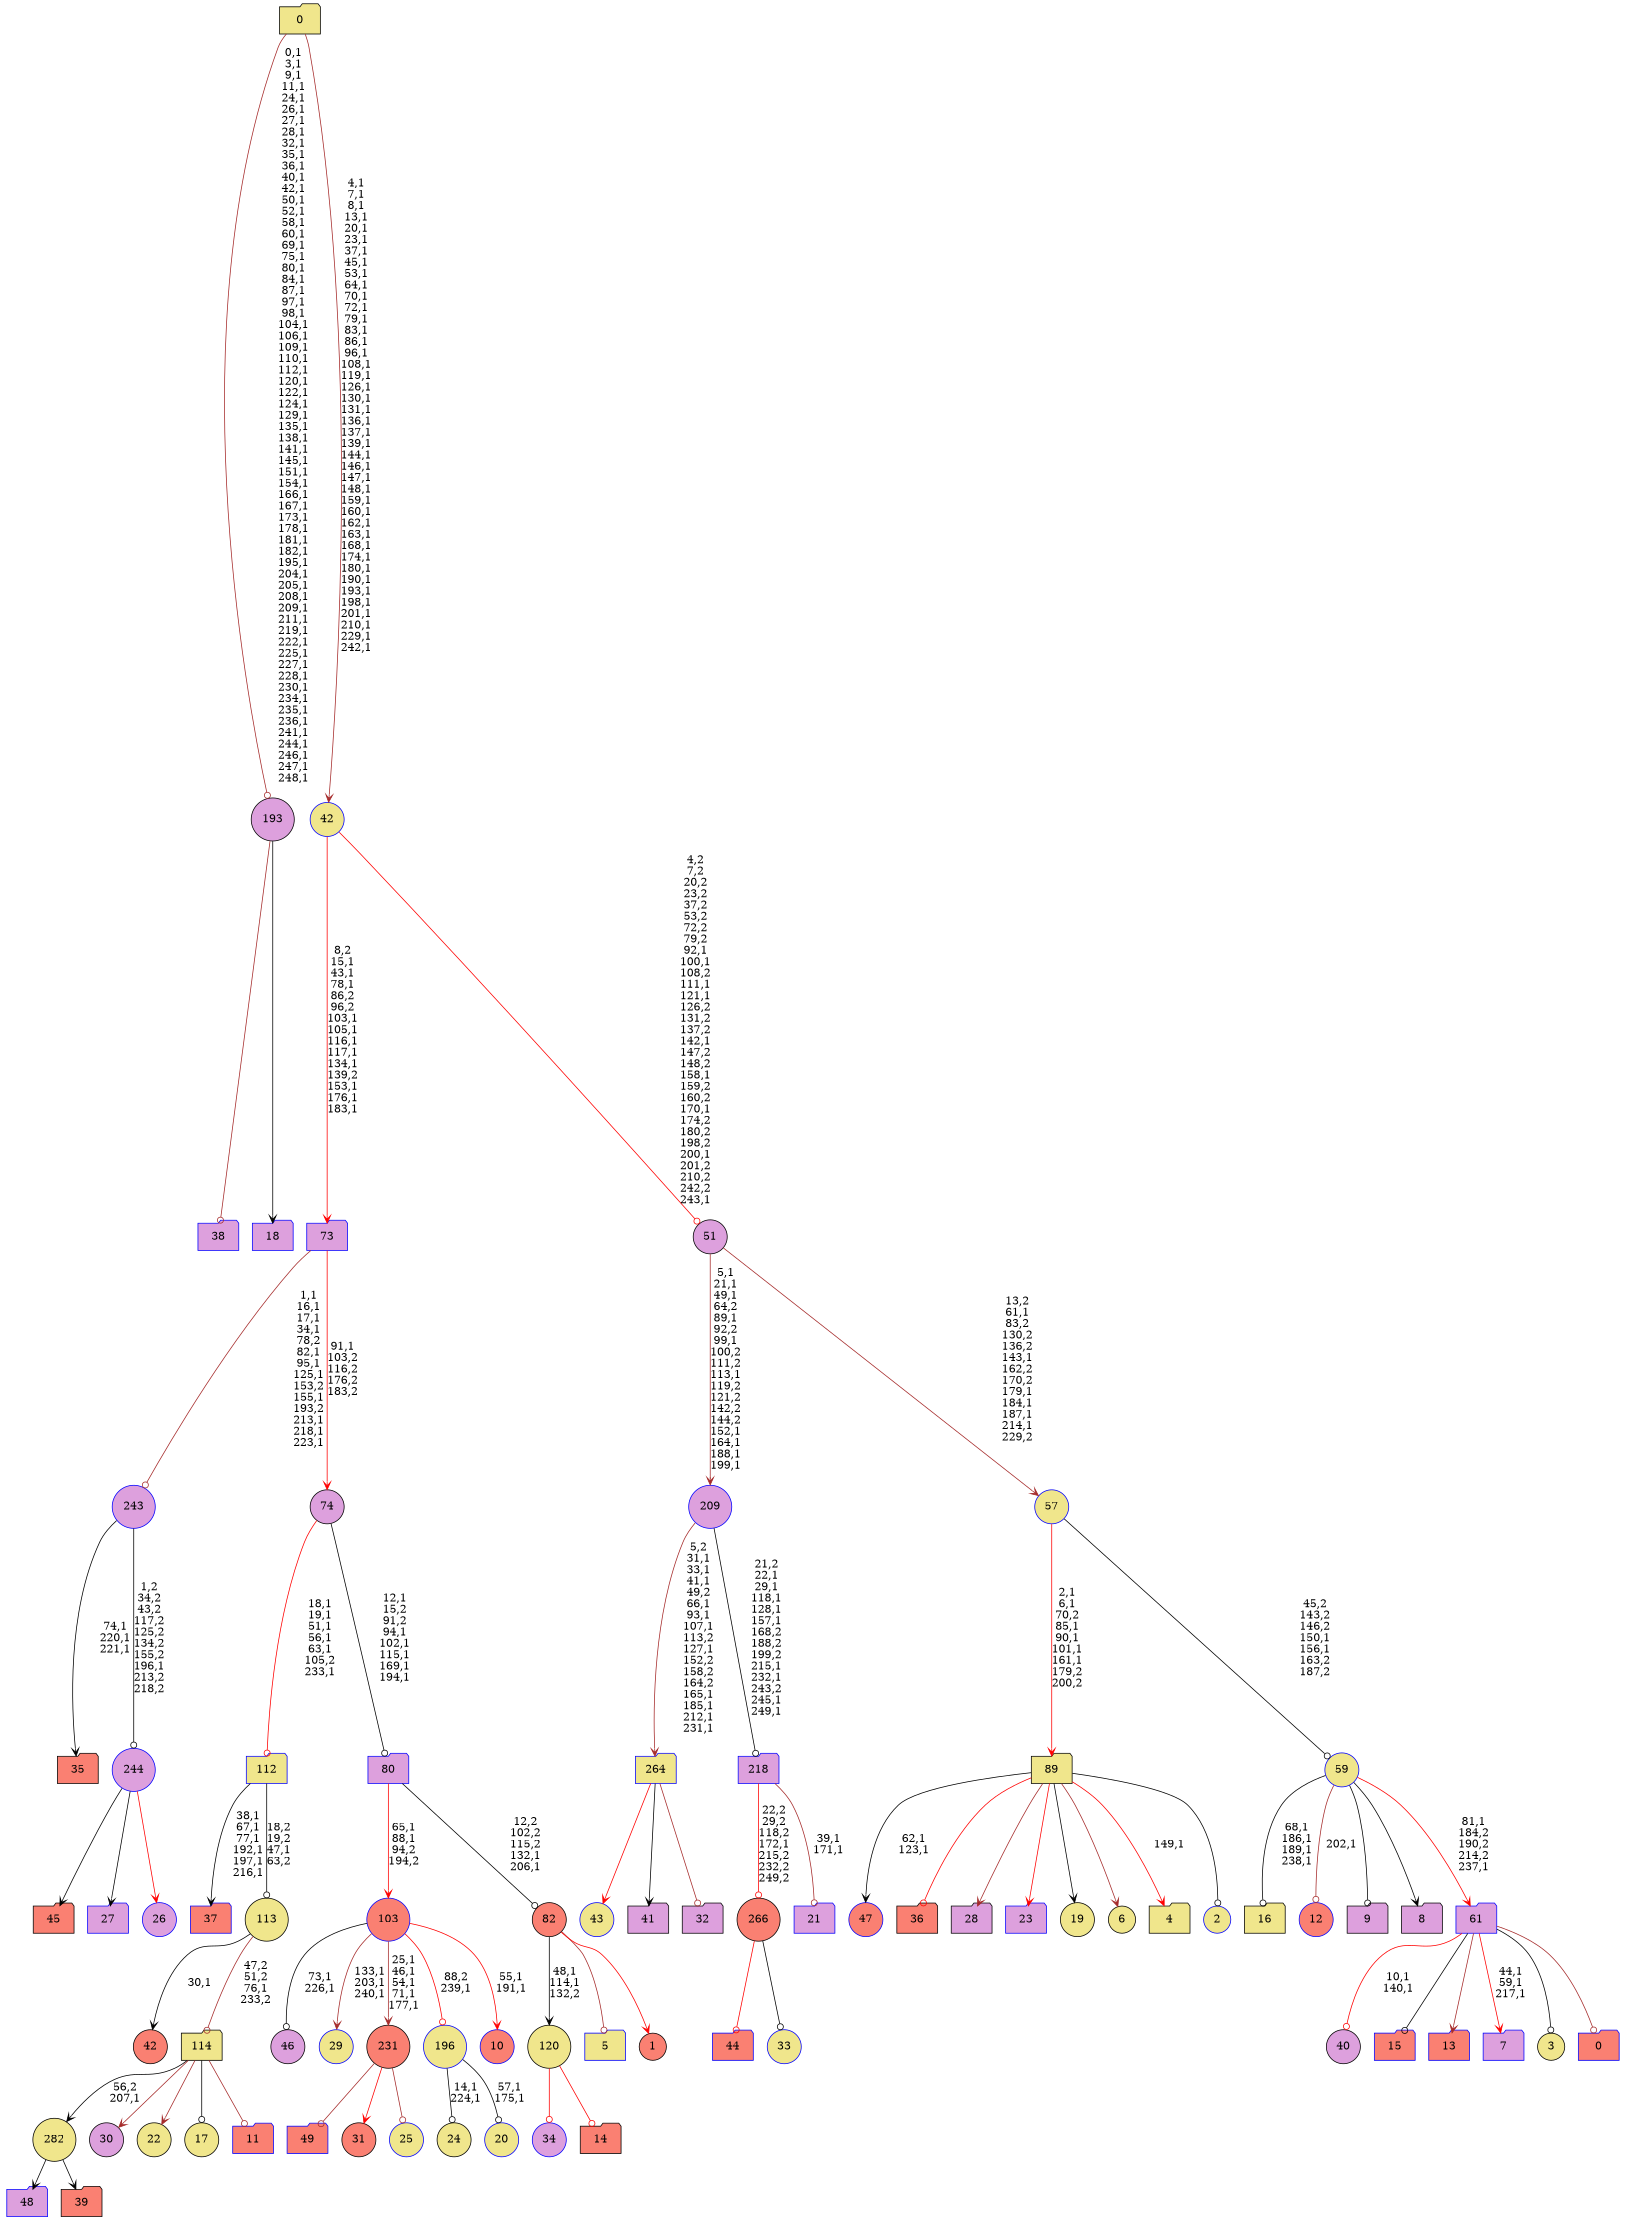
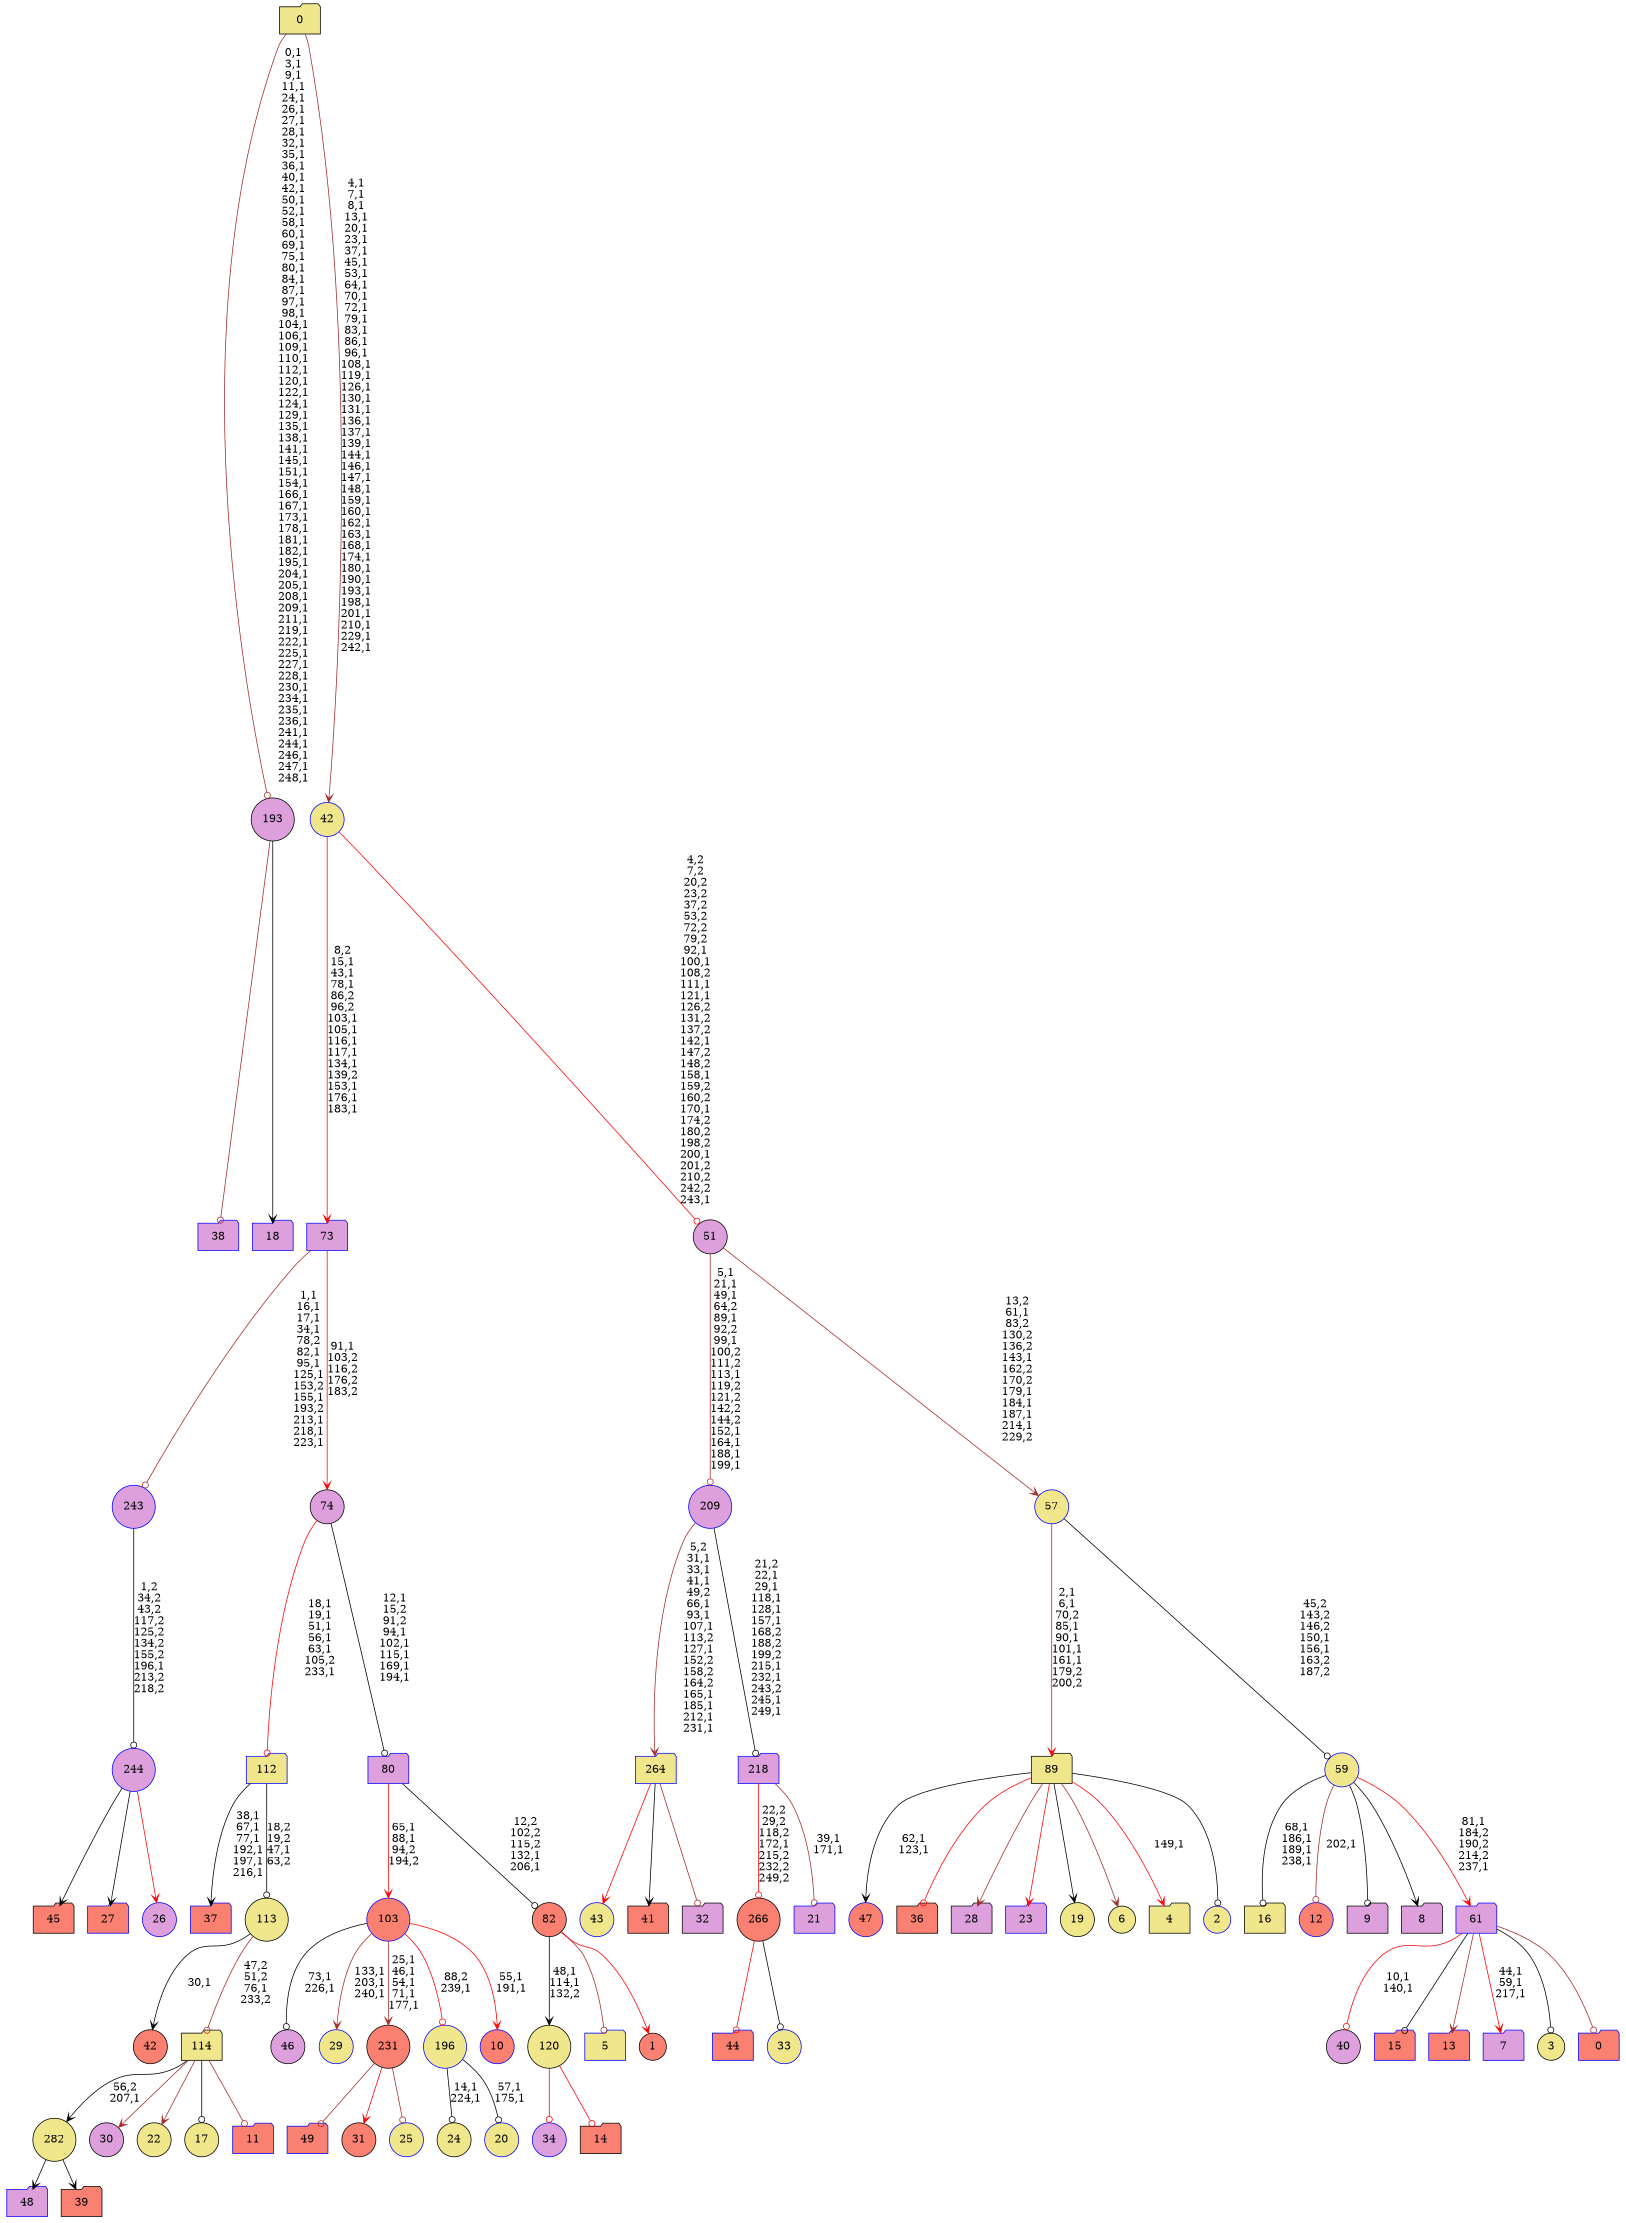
edge "51" -> "209": arrowhead vee -> odot
node "35": removed
node "27": fillcolor plum -> salmon
node "41": fillcolor plum -> salmon
